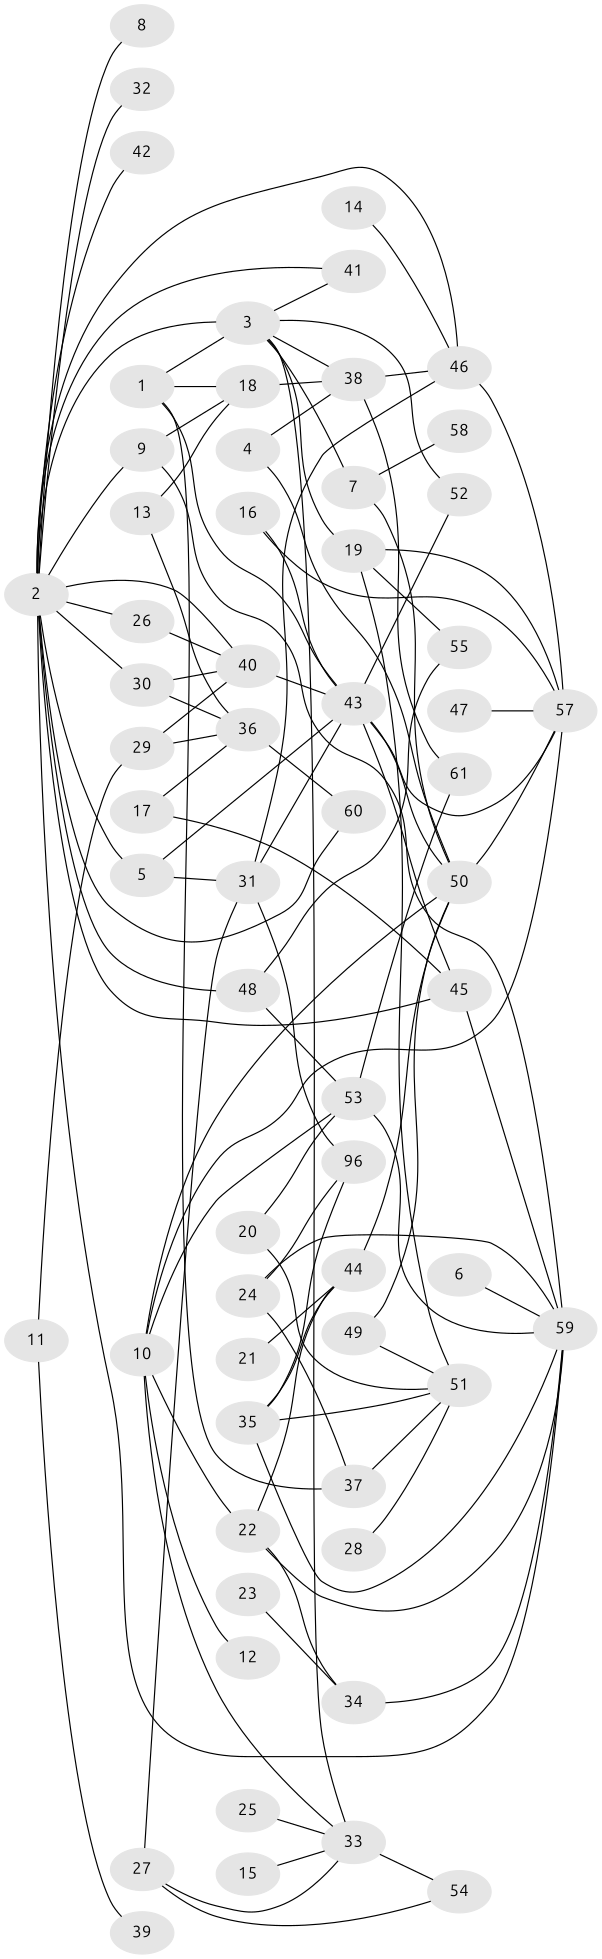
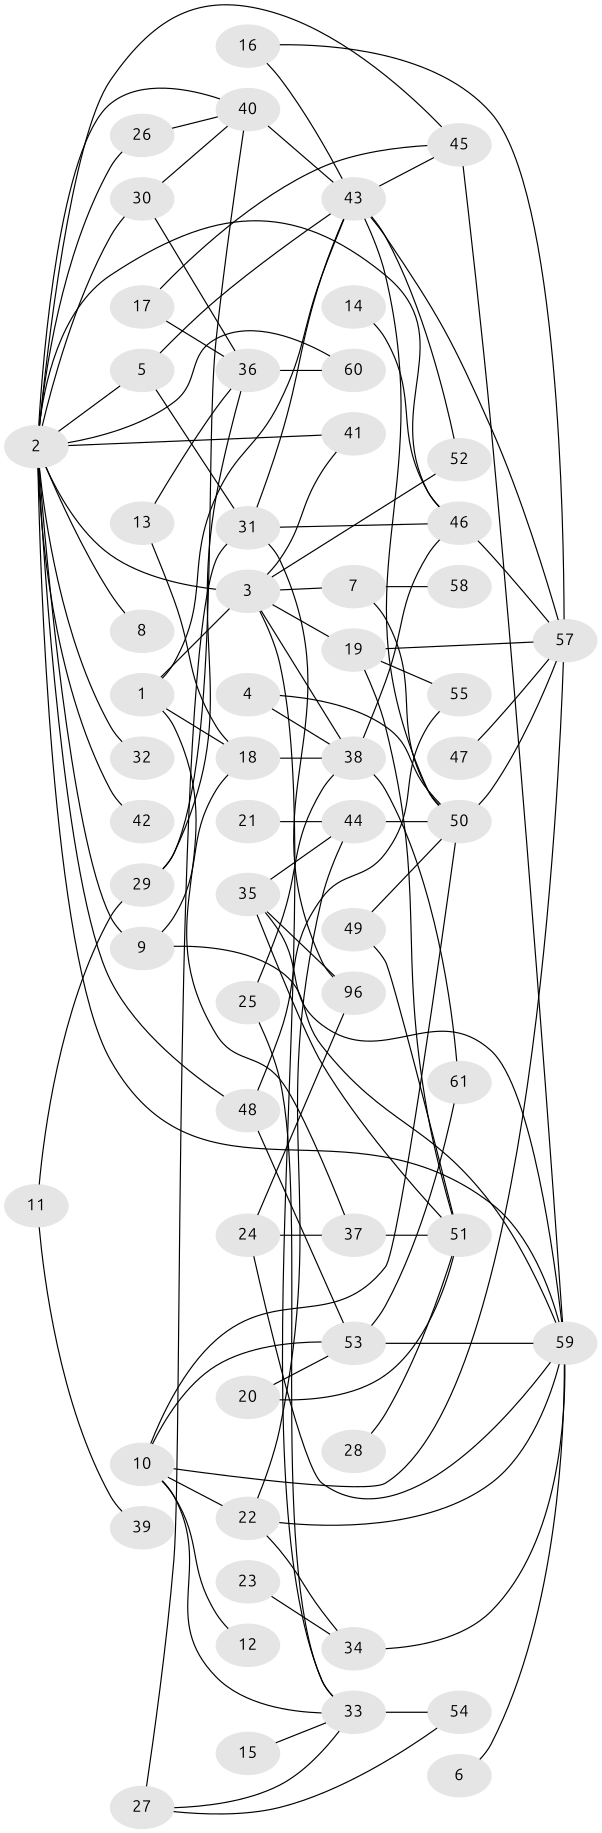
edge "38" -- "25": added
